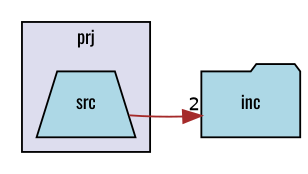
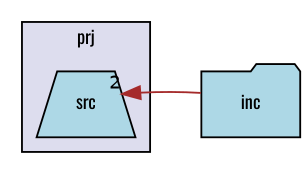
edge "src" -> "inc": reversed
